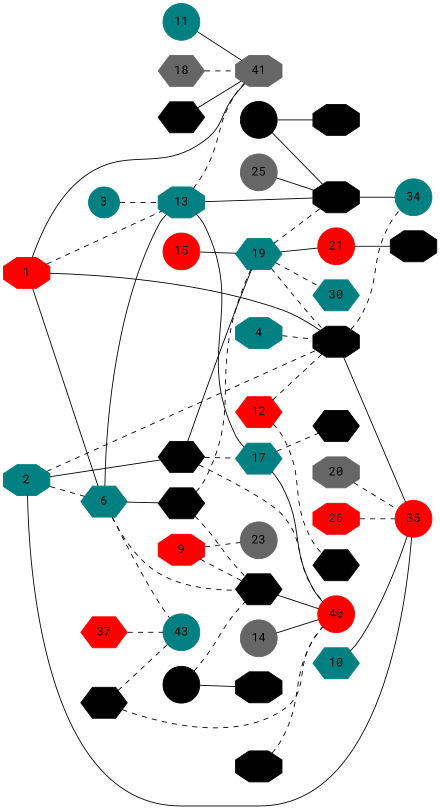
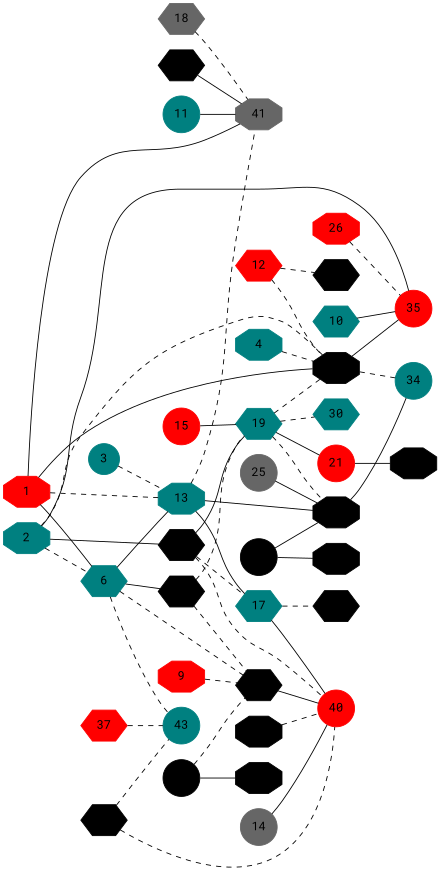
node "20": removed
node "23": removed
